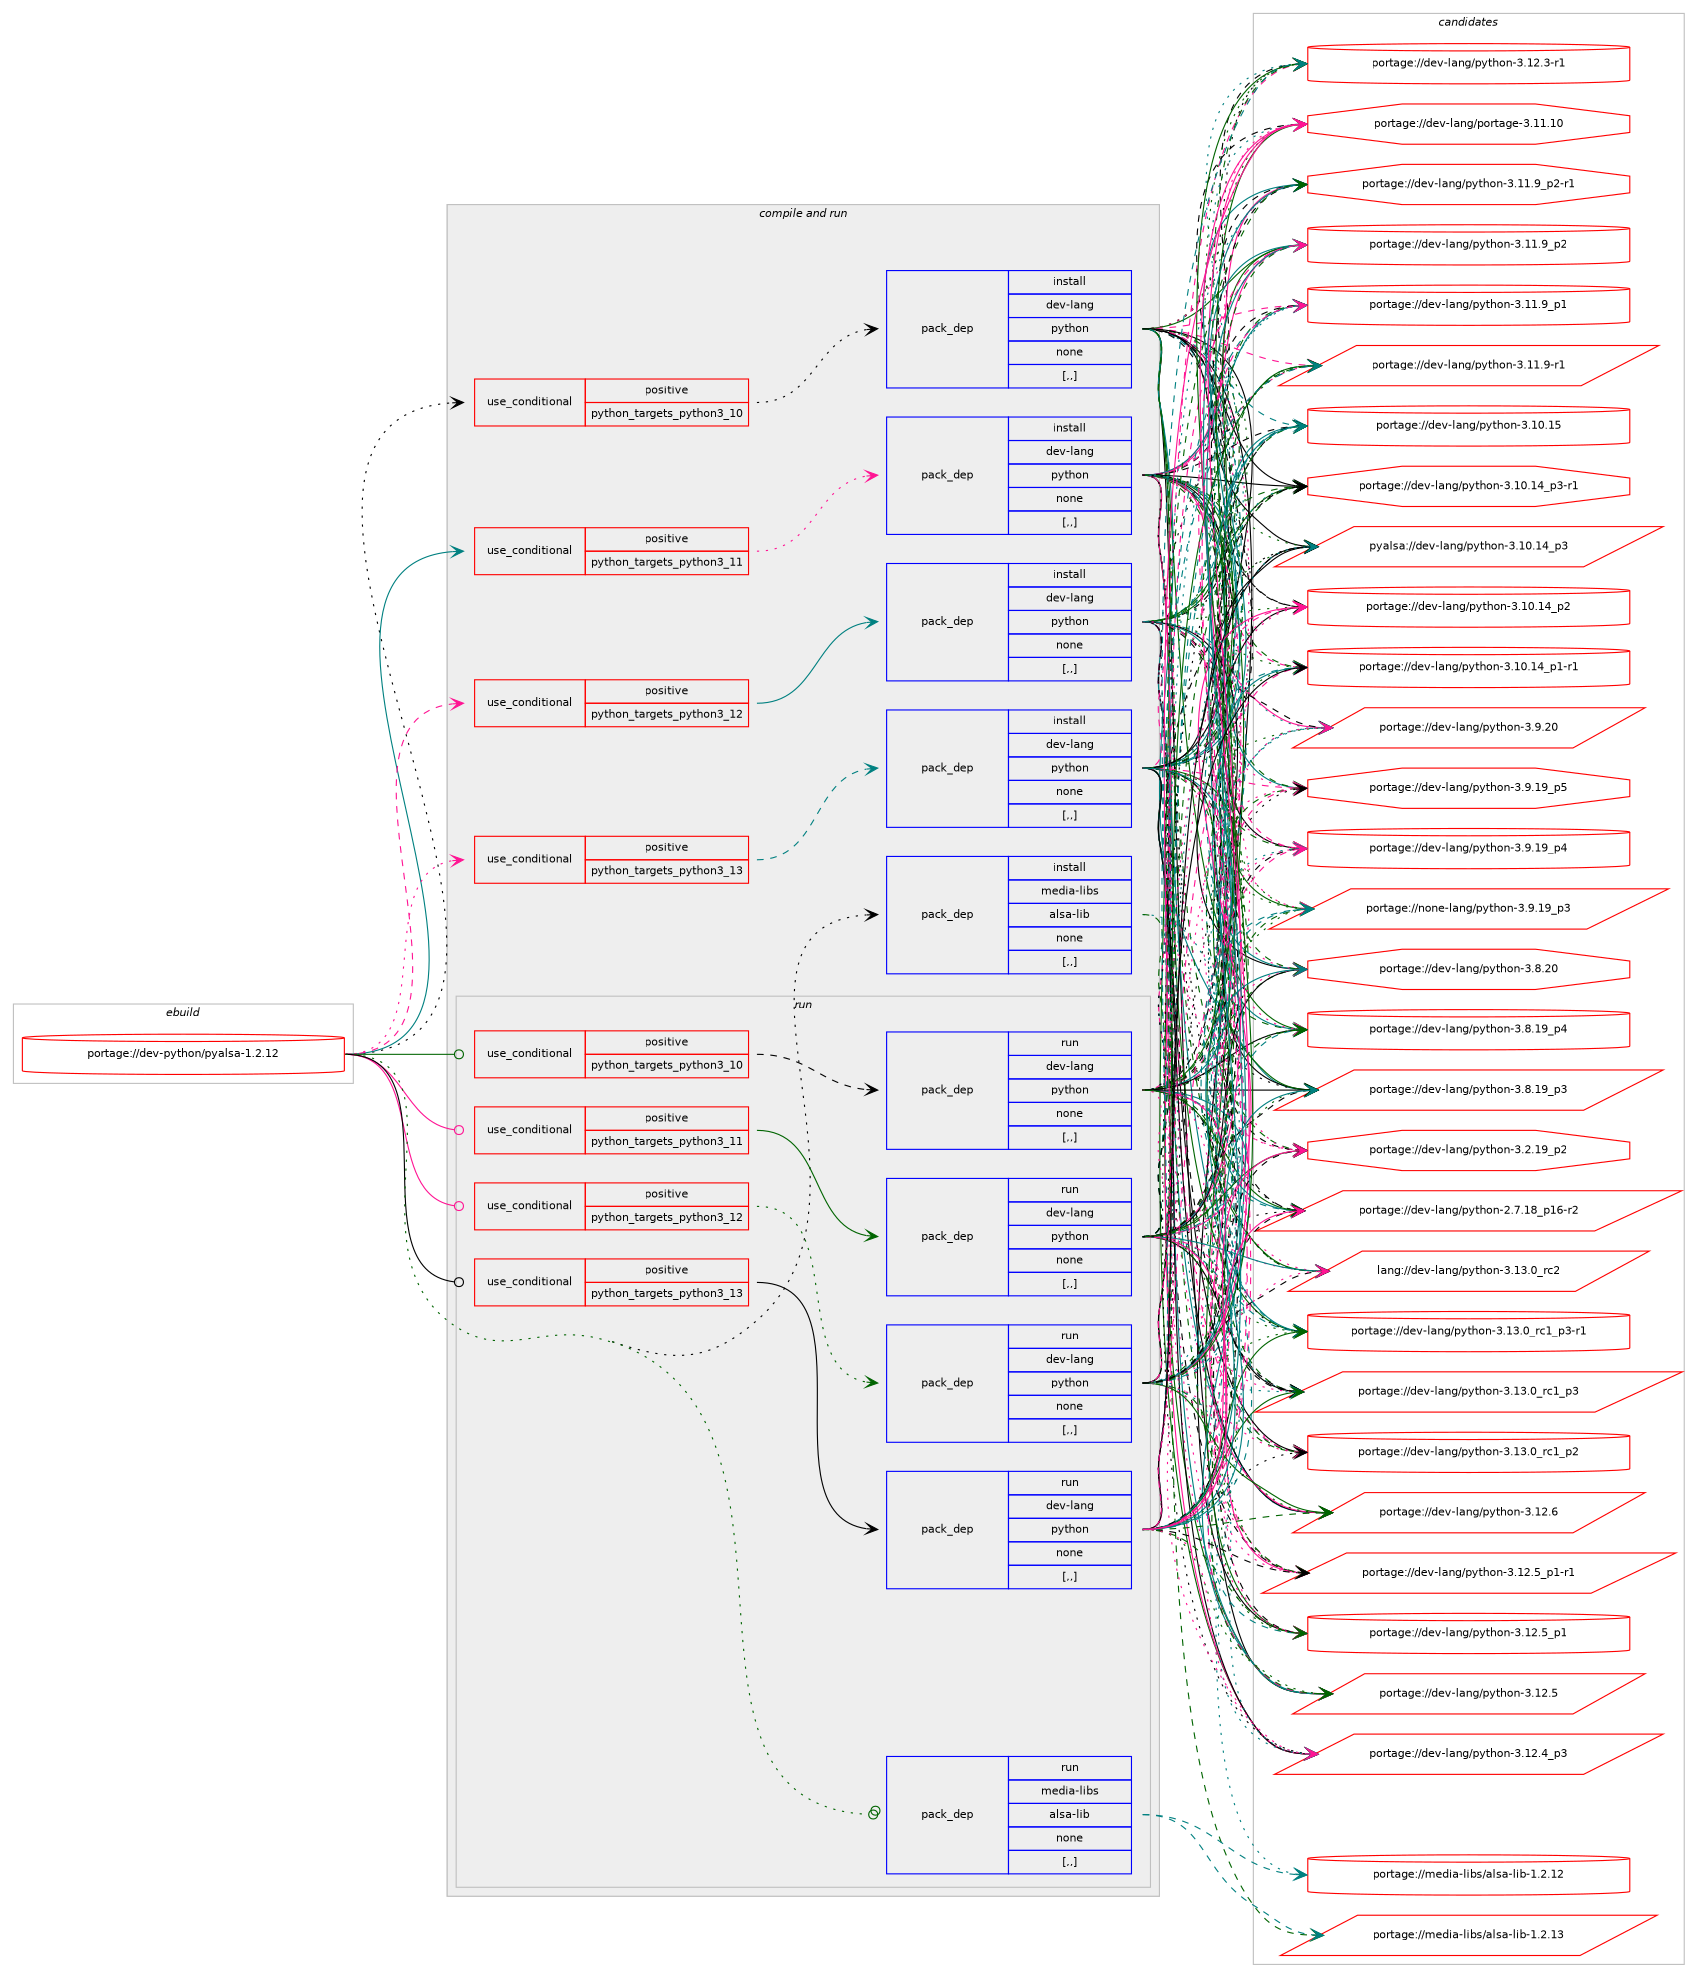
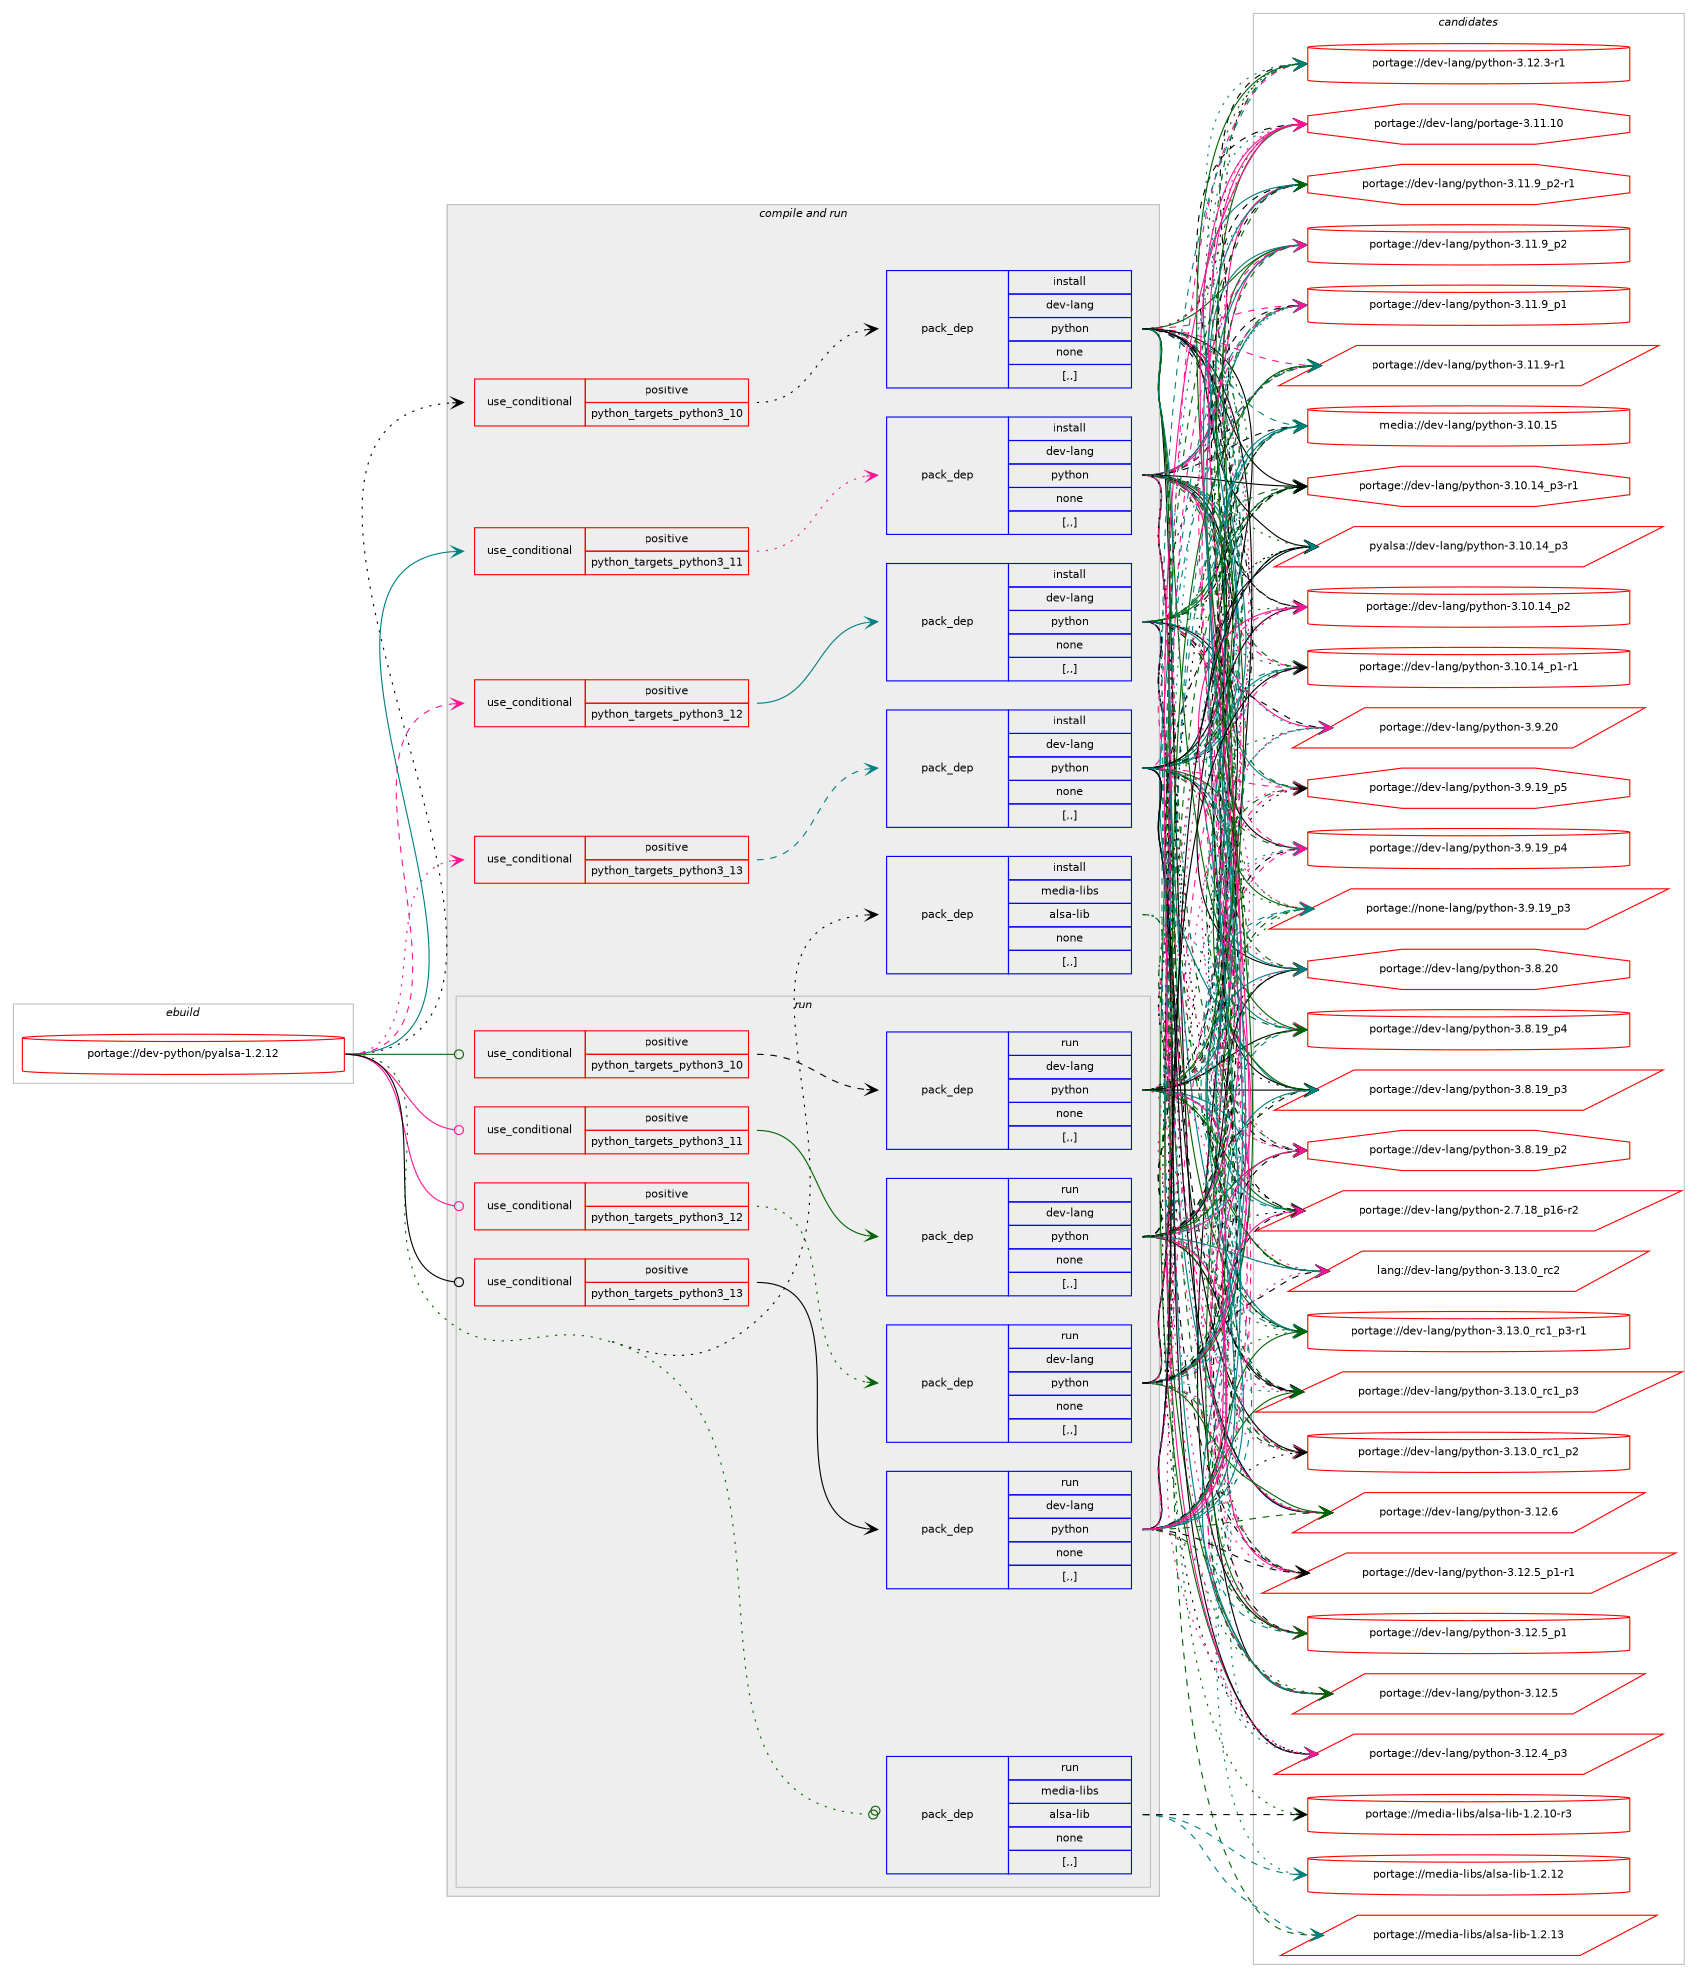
node "portage://dev-lang/python-3.10.15": label "portage://dev-lang/python-3.10.15" -> "media://dev-lang/python-3.10.15"
node "portage://dev-lang/python-3.2.19_p2": label "portage://dev-lang/python-3.2.19_p2" -> "portage://dev-lang/python-3.8.19_p2"
node "portage://media-libs/alsa-lib-1.2.10-r3": added
